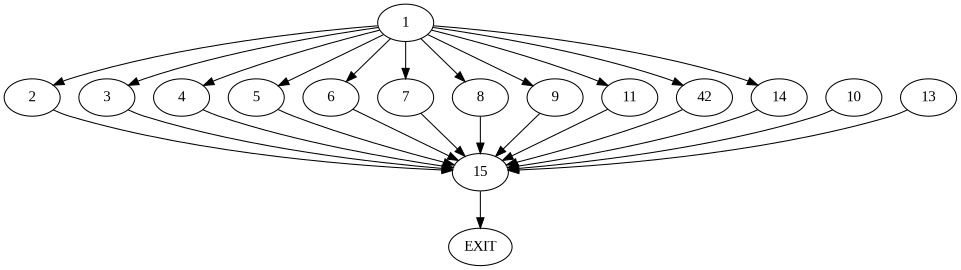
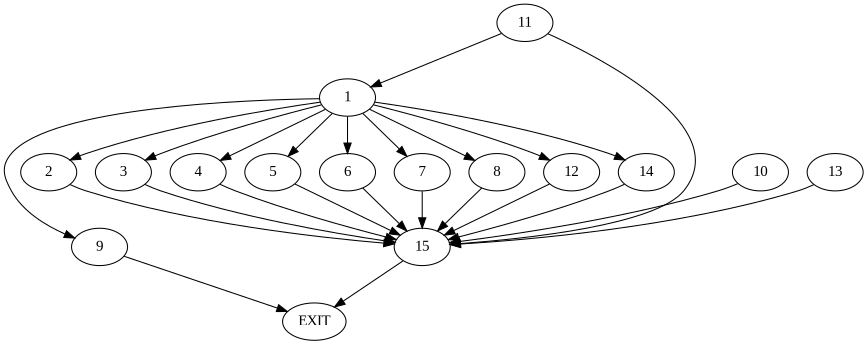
edge "1" -> "11": reversed
node "42": label "42" -> "12"
edge "9" -> "15": now "9" -> "EXIT"
